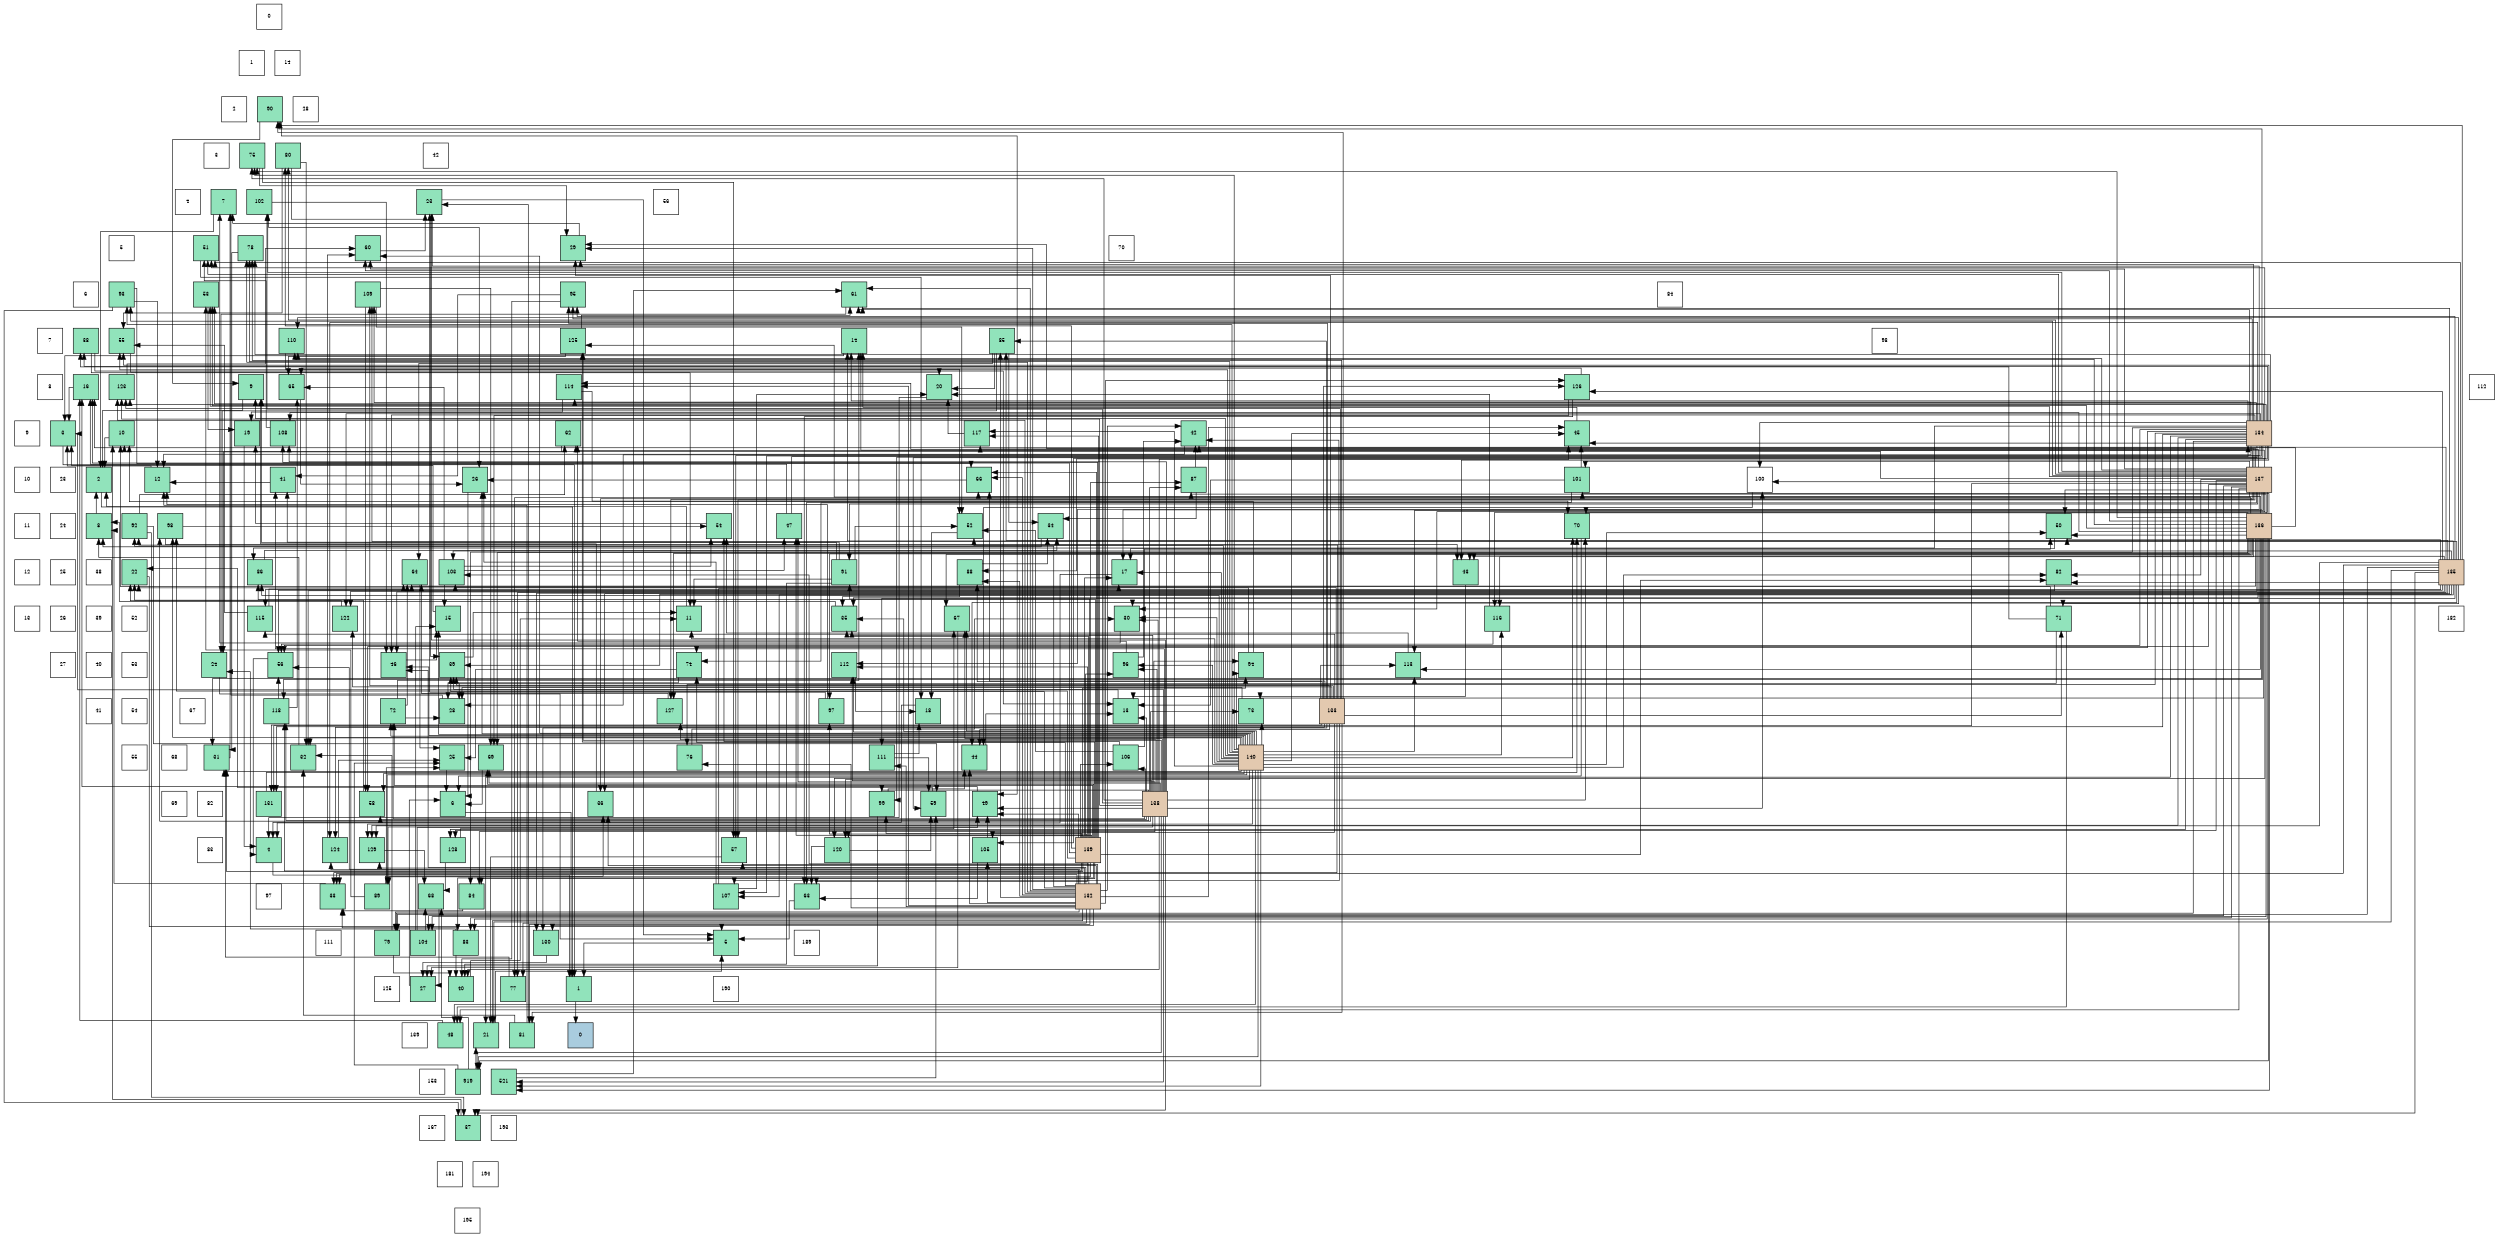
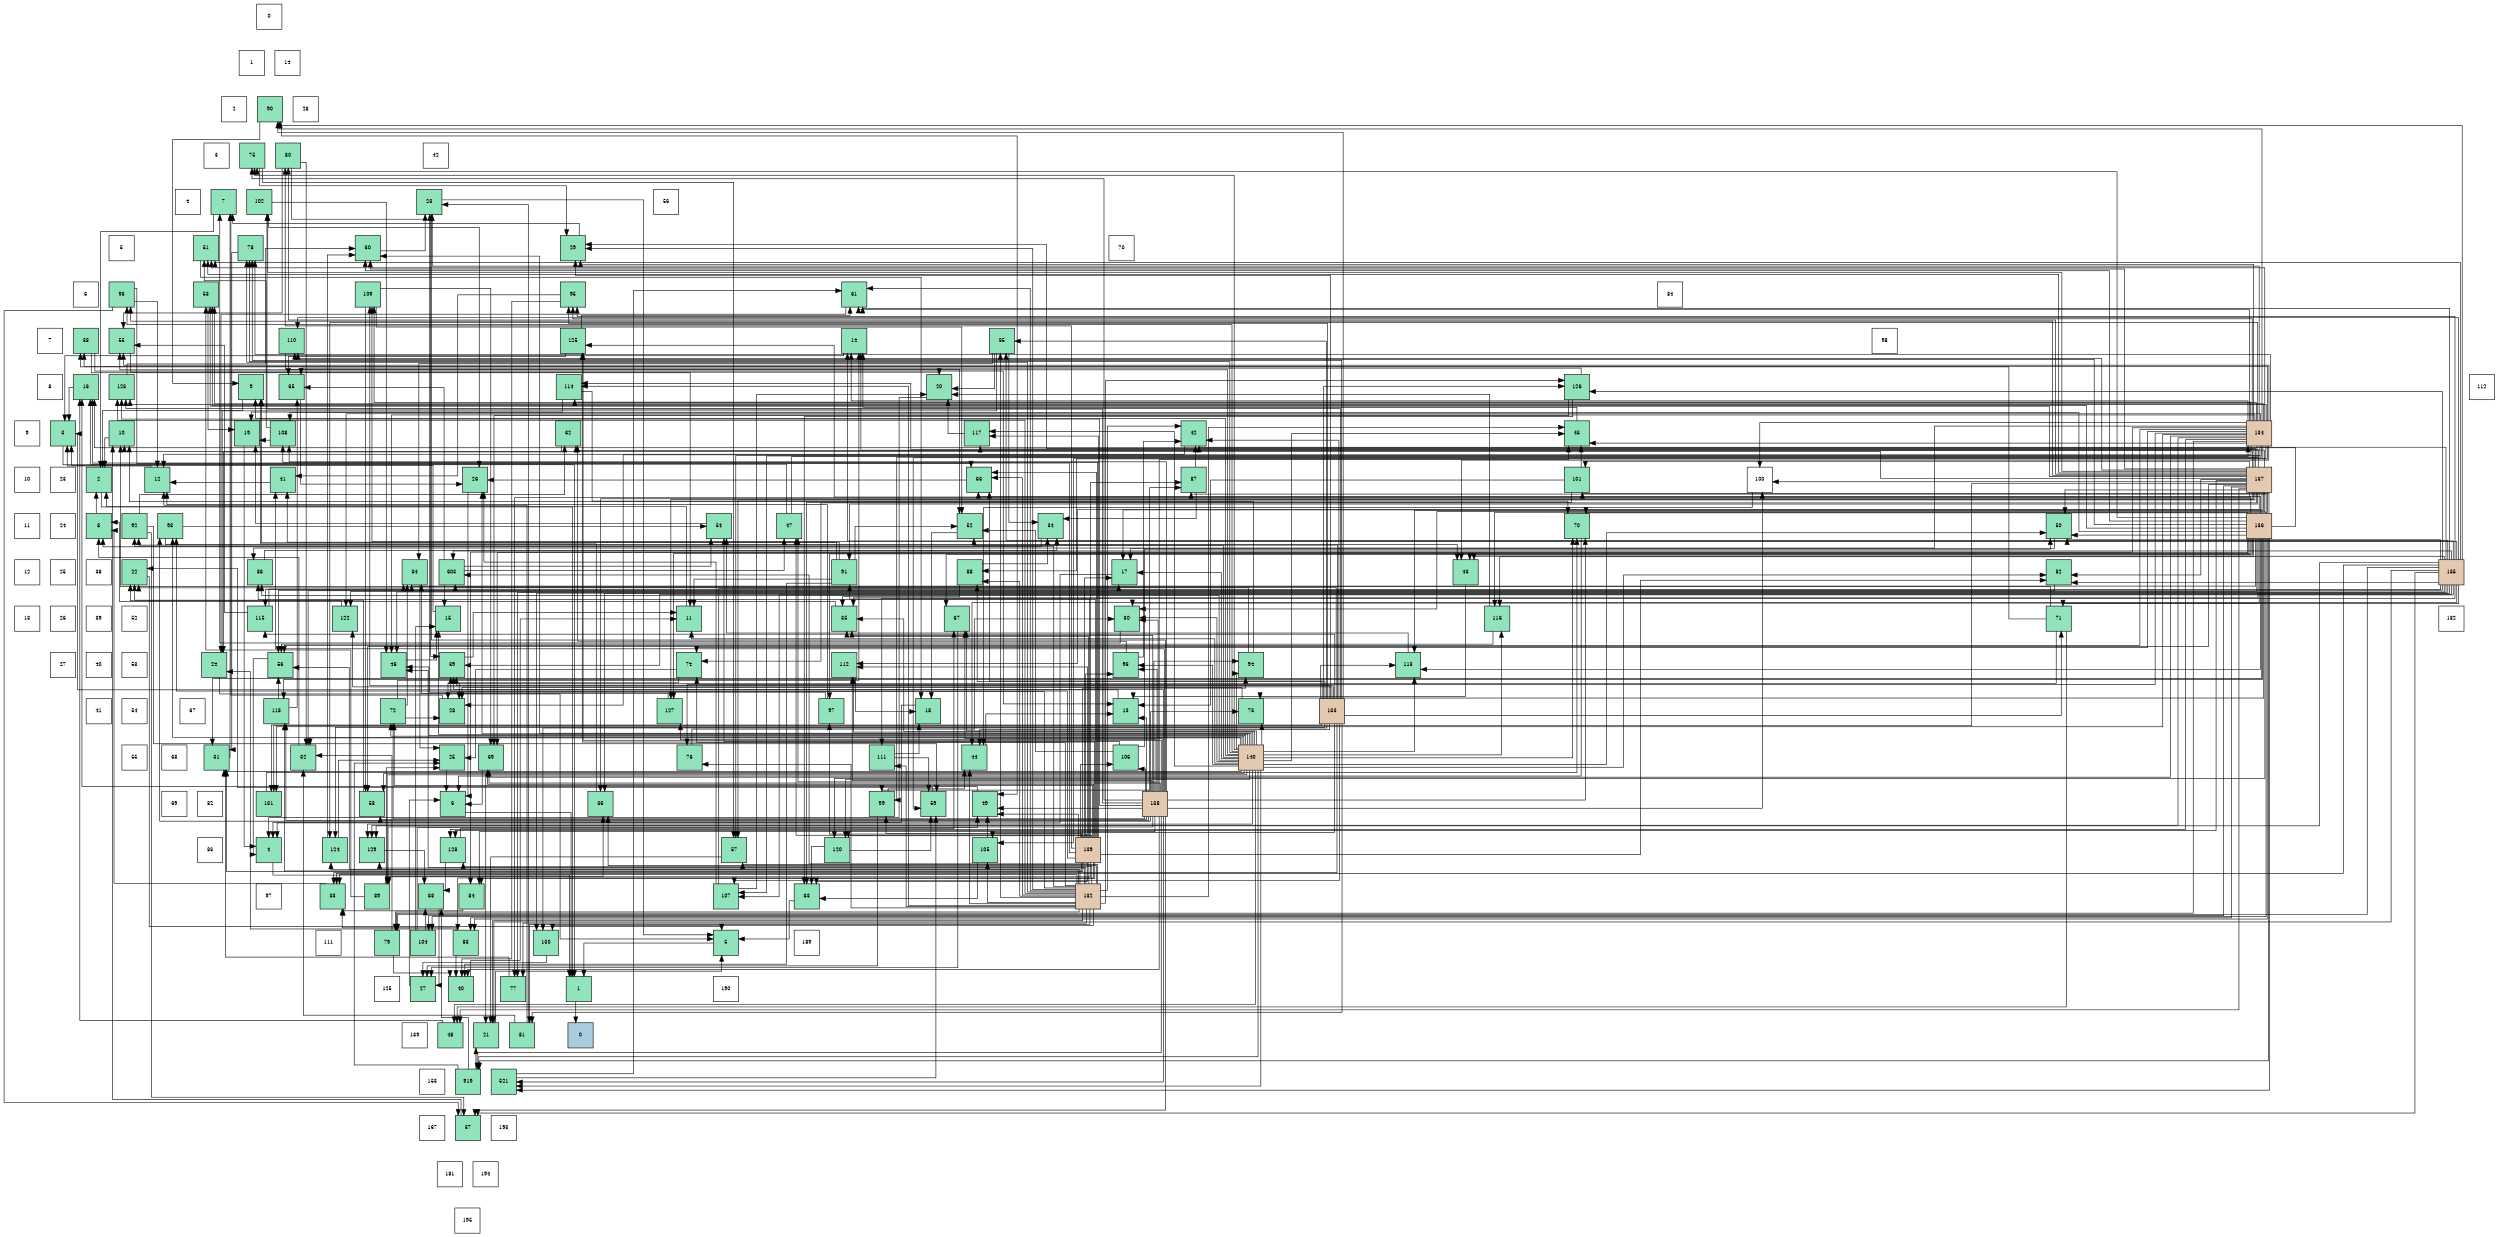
edge "108" -> "19": added
node "103": label "103" -> "603"
edge "132" -> "128": added
